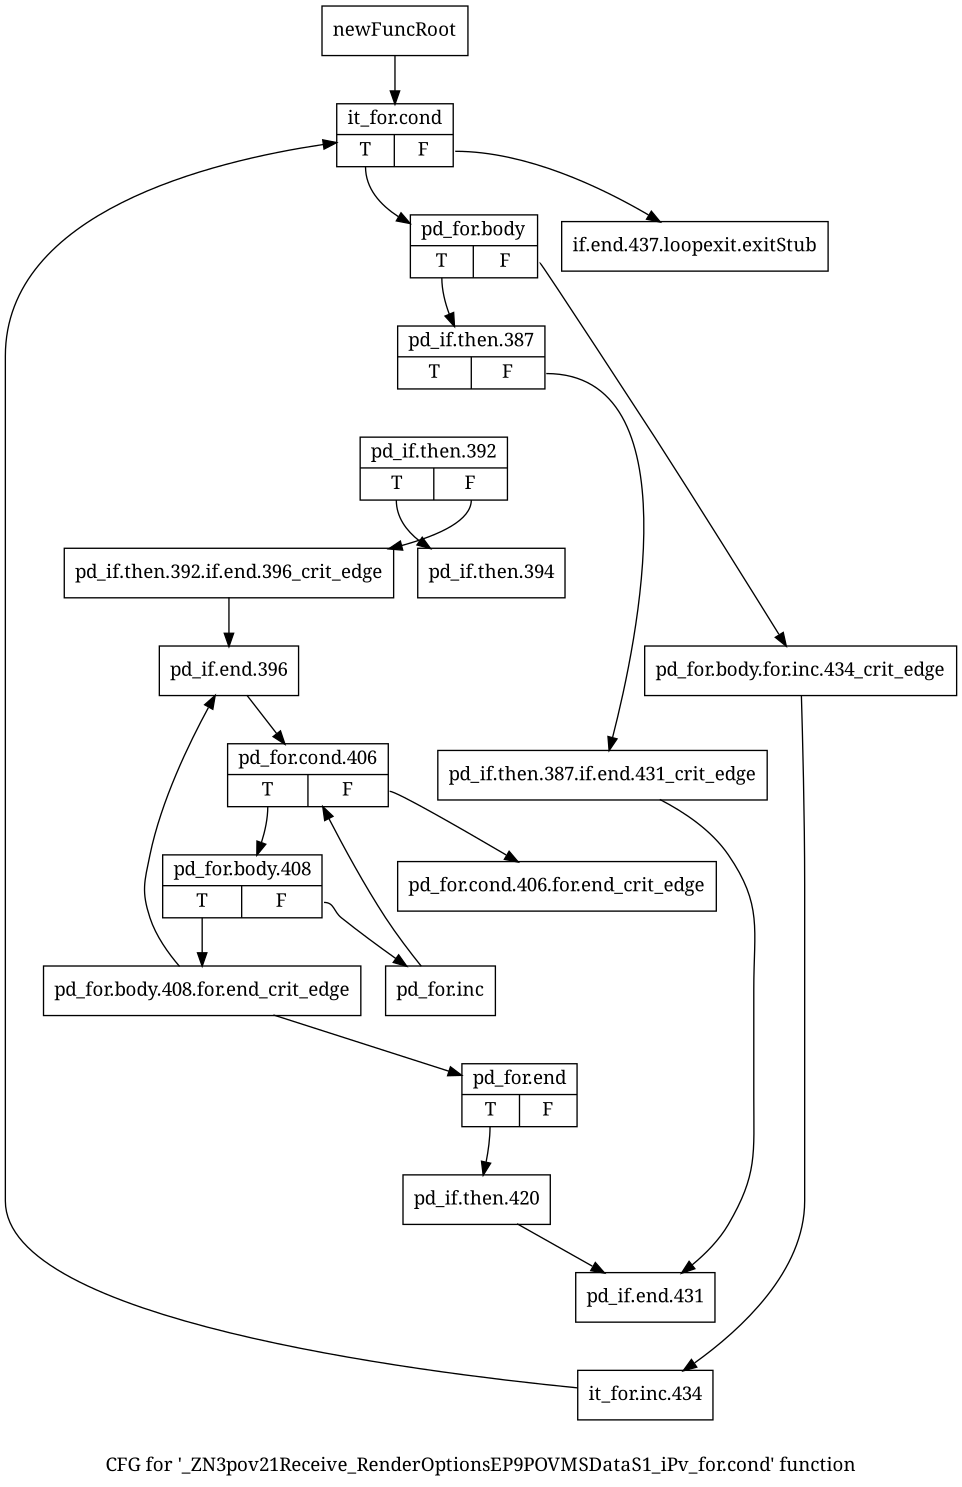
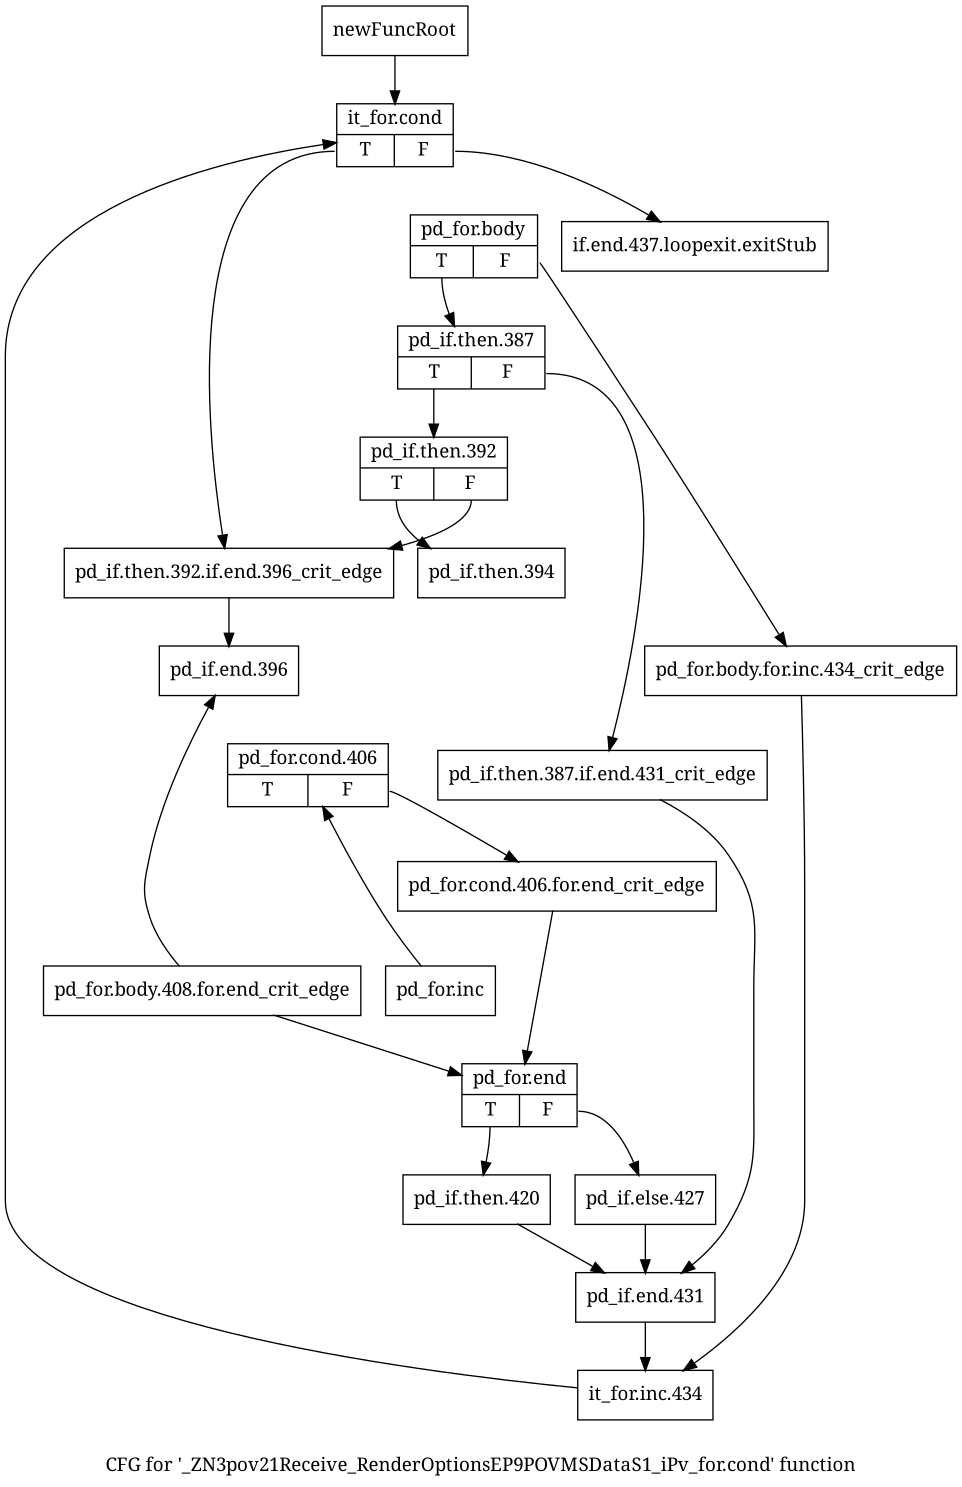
edge "it_for.cond" -> "pd_for.body": now "it_for.cond" -> "pd_if.then.392.if.end.396_crit_edge"
edge "pd_if.then.387" -> "pd_if.then.392": added
edge "pd_if.end.396" -> "pd_for.cond.406": removed
node "pd_for.body.408": removed
edge "pd_for.cond.406.for.end_crit_edge" -> "pd_for.end": added
node "pd_if.else.427": added
edge "pd_if.end.431" -> "it_for.inc.434": added
